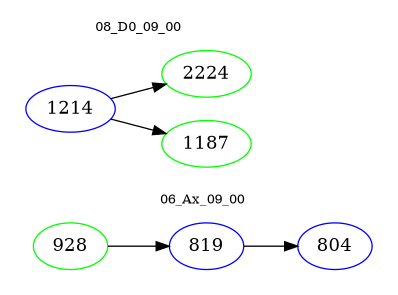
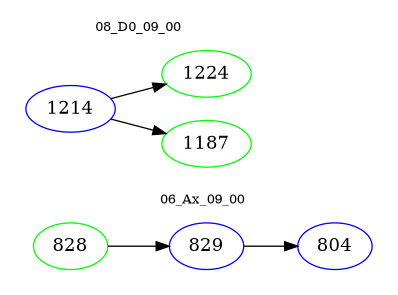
node "2224": label "2224" -> "1224"
node "928": label "928" -> "828"
node "819": label "819" -> "829"
